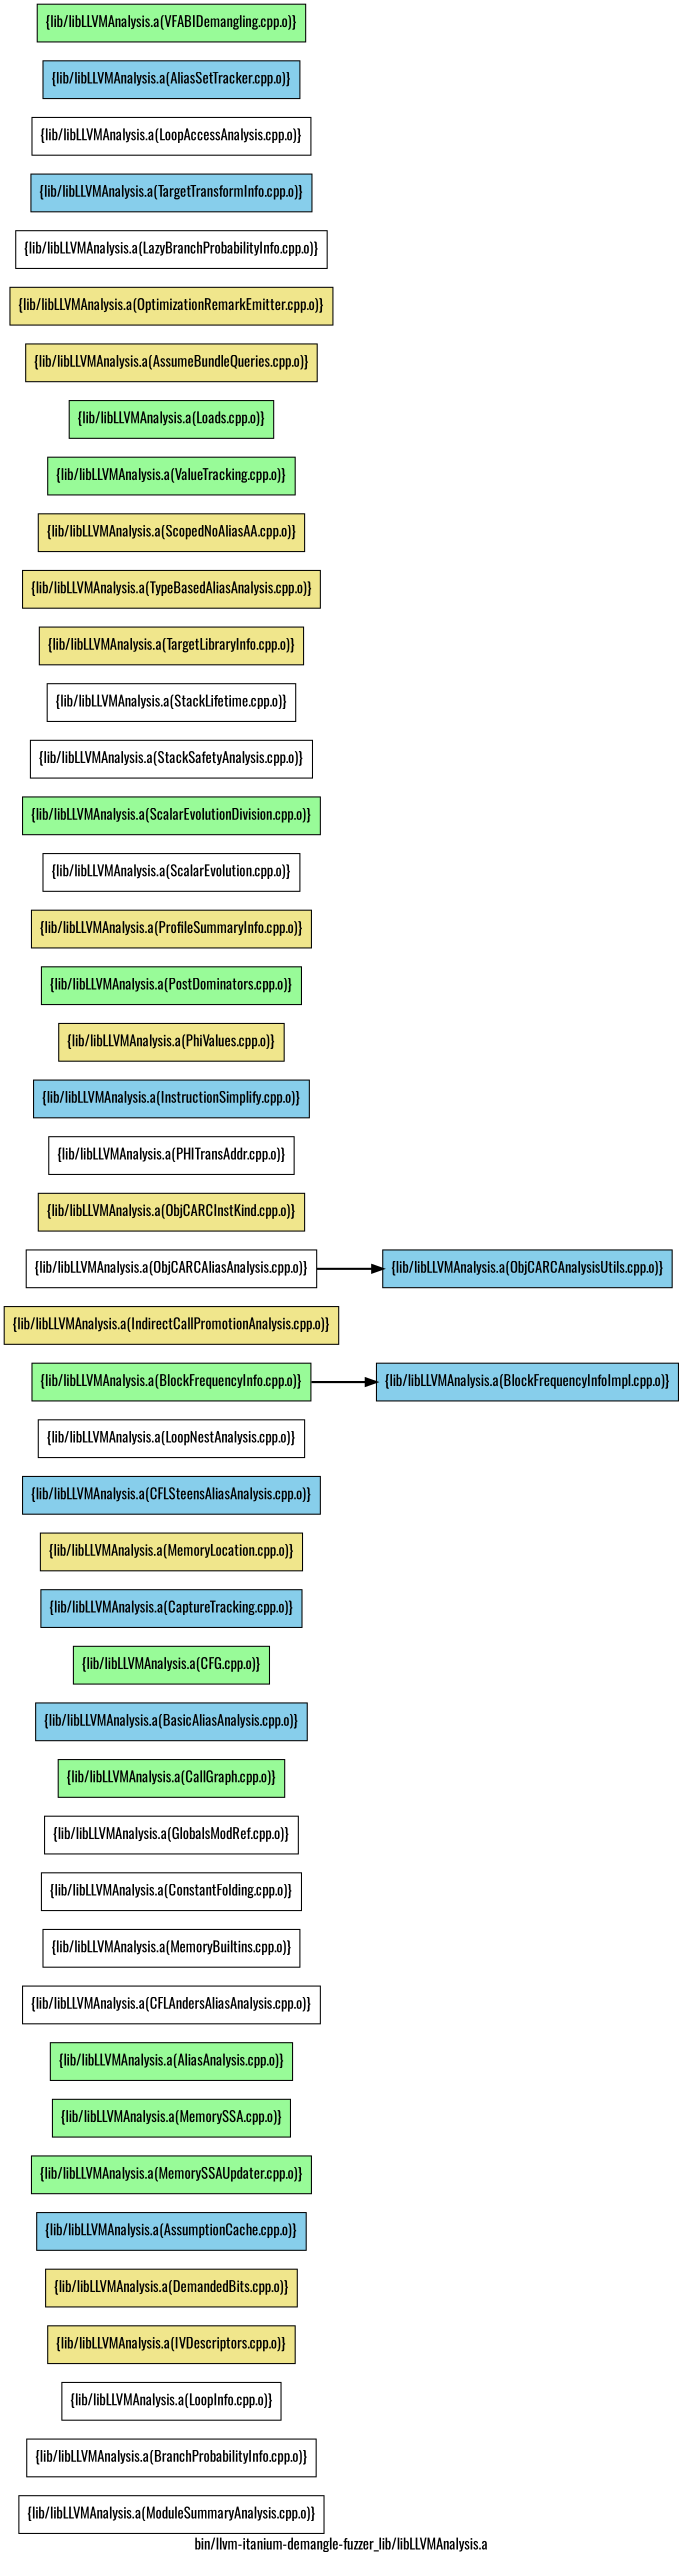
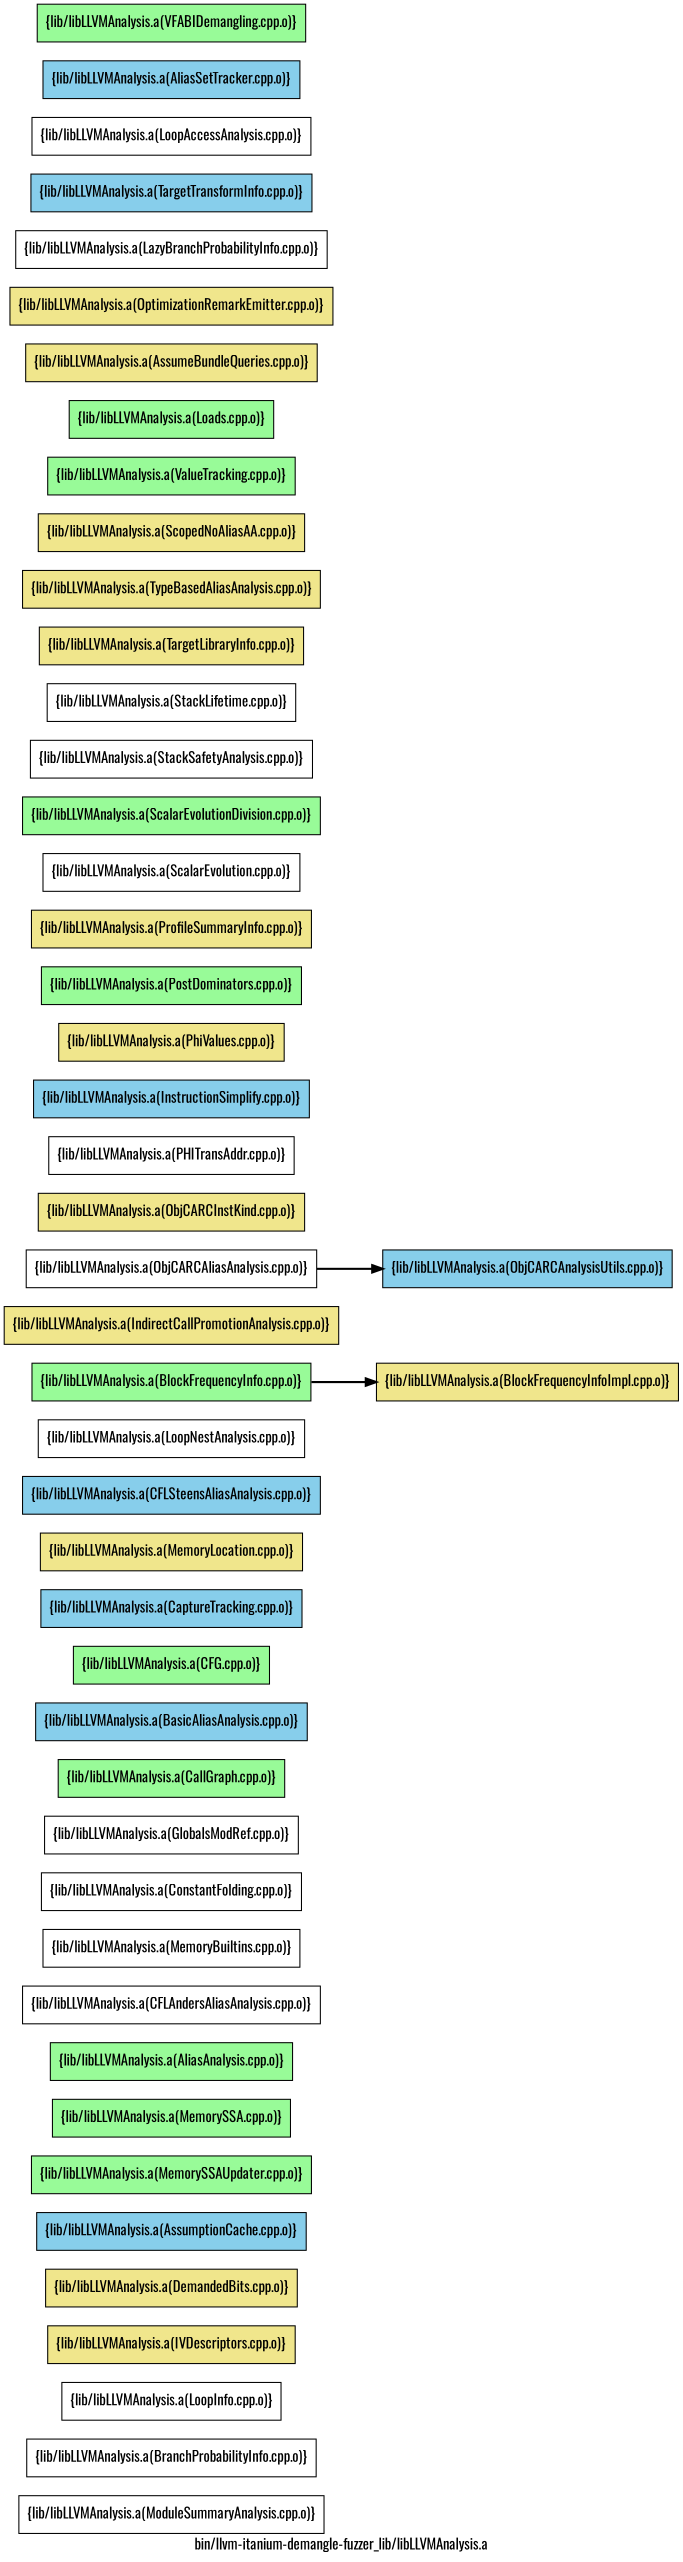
node "{lib/libLLVMAnalysis.a(BlockFrequencyInfoImpl.cpp.o)}": fillcolor skyblue -> khaki
